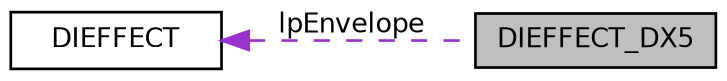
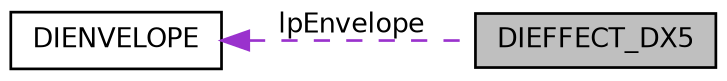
node "DIEFFECT": label "DIEFFECT" -> "DIENVELOPE"
